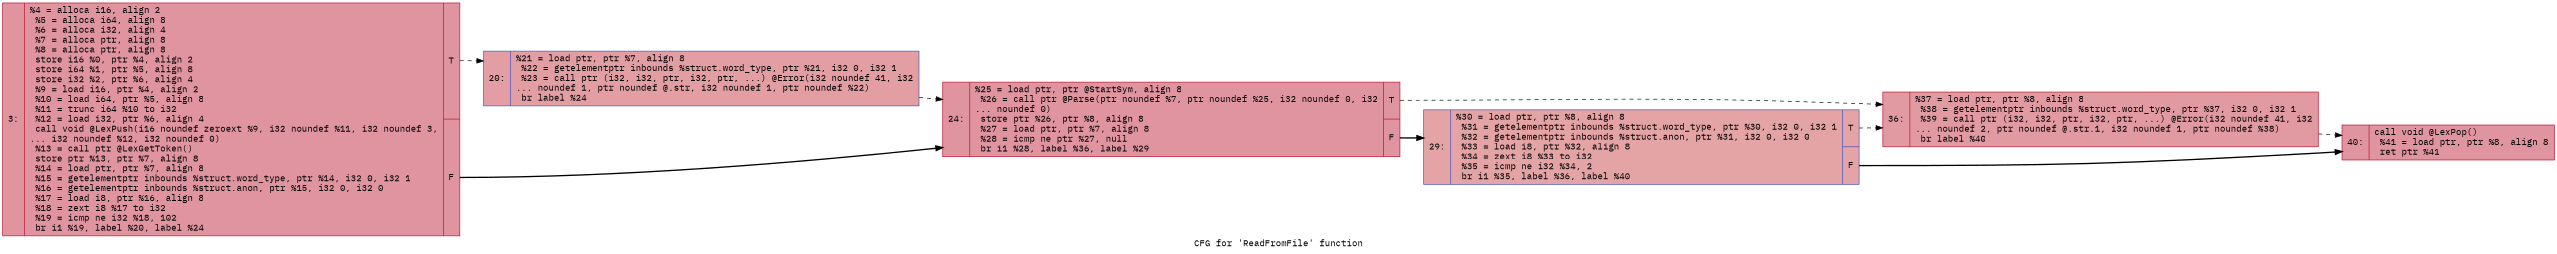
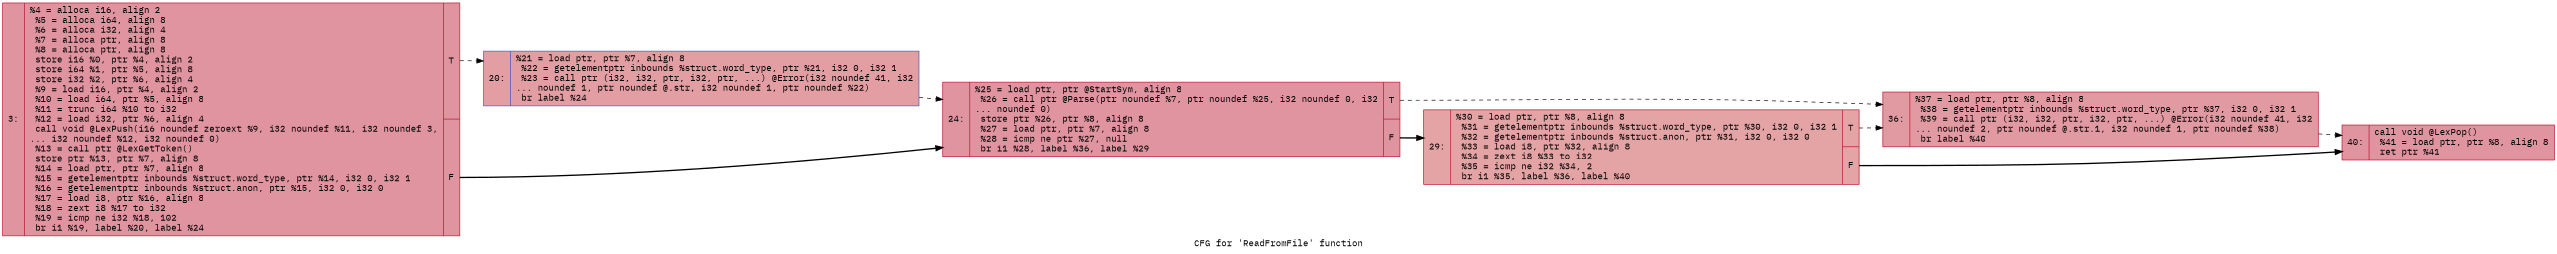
node "29:": color #3d50c3ff -> #b70d28ff
